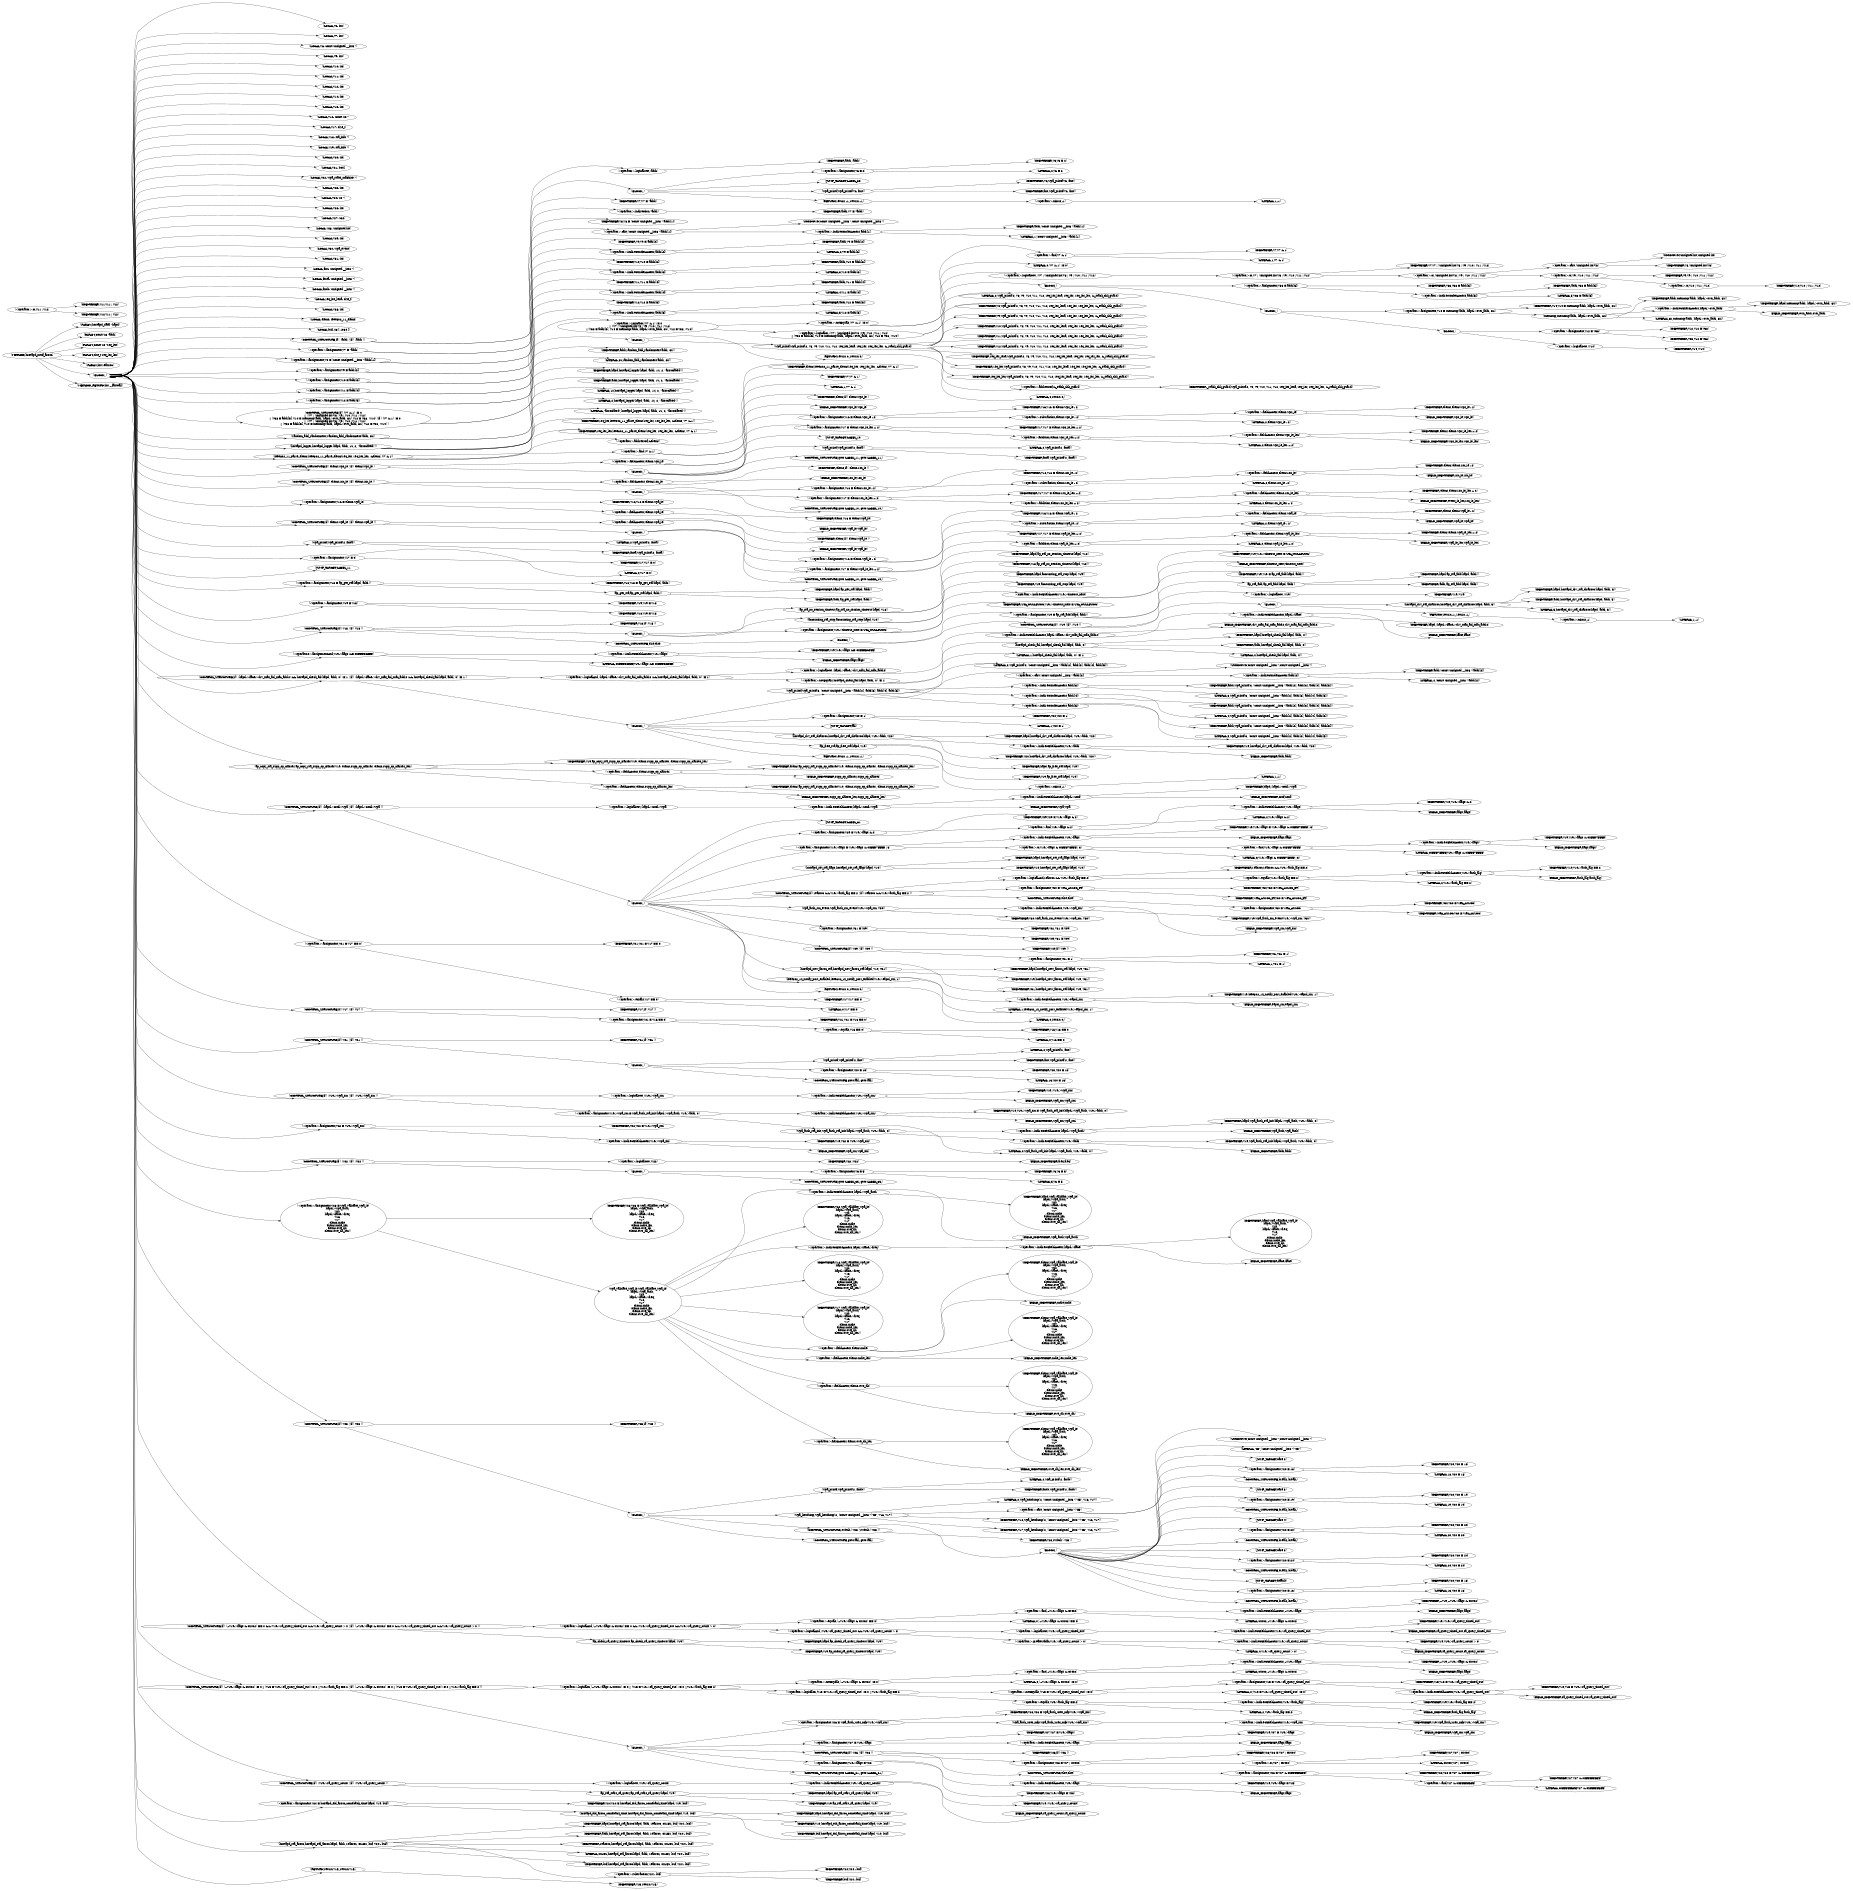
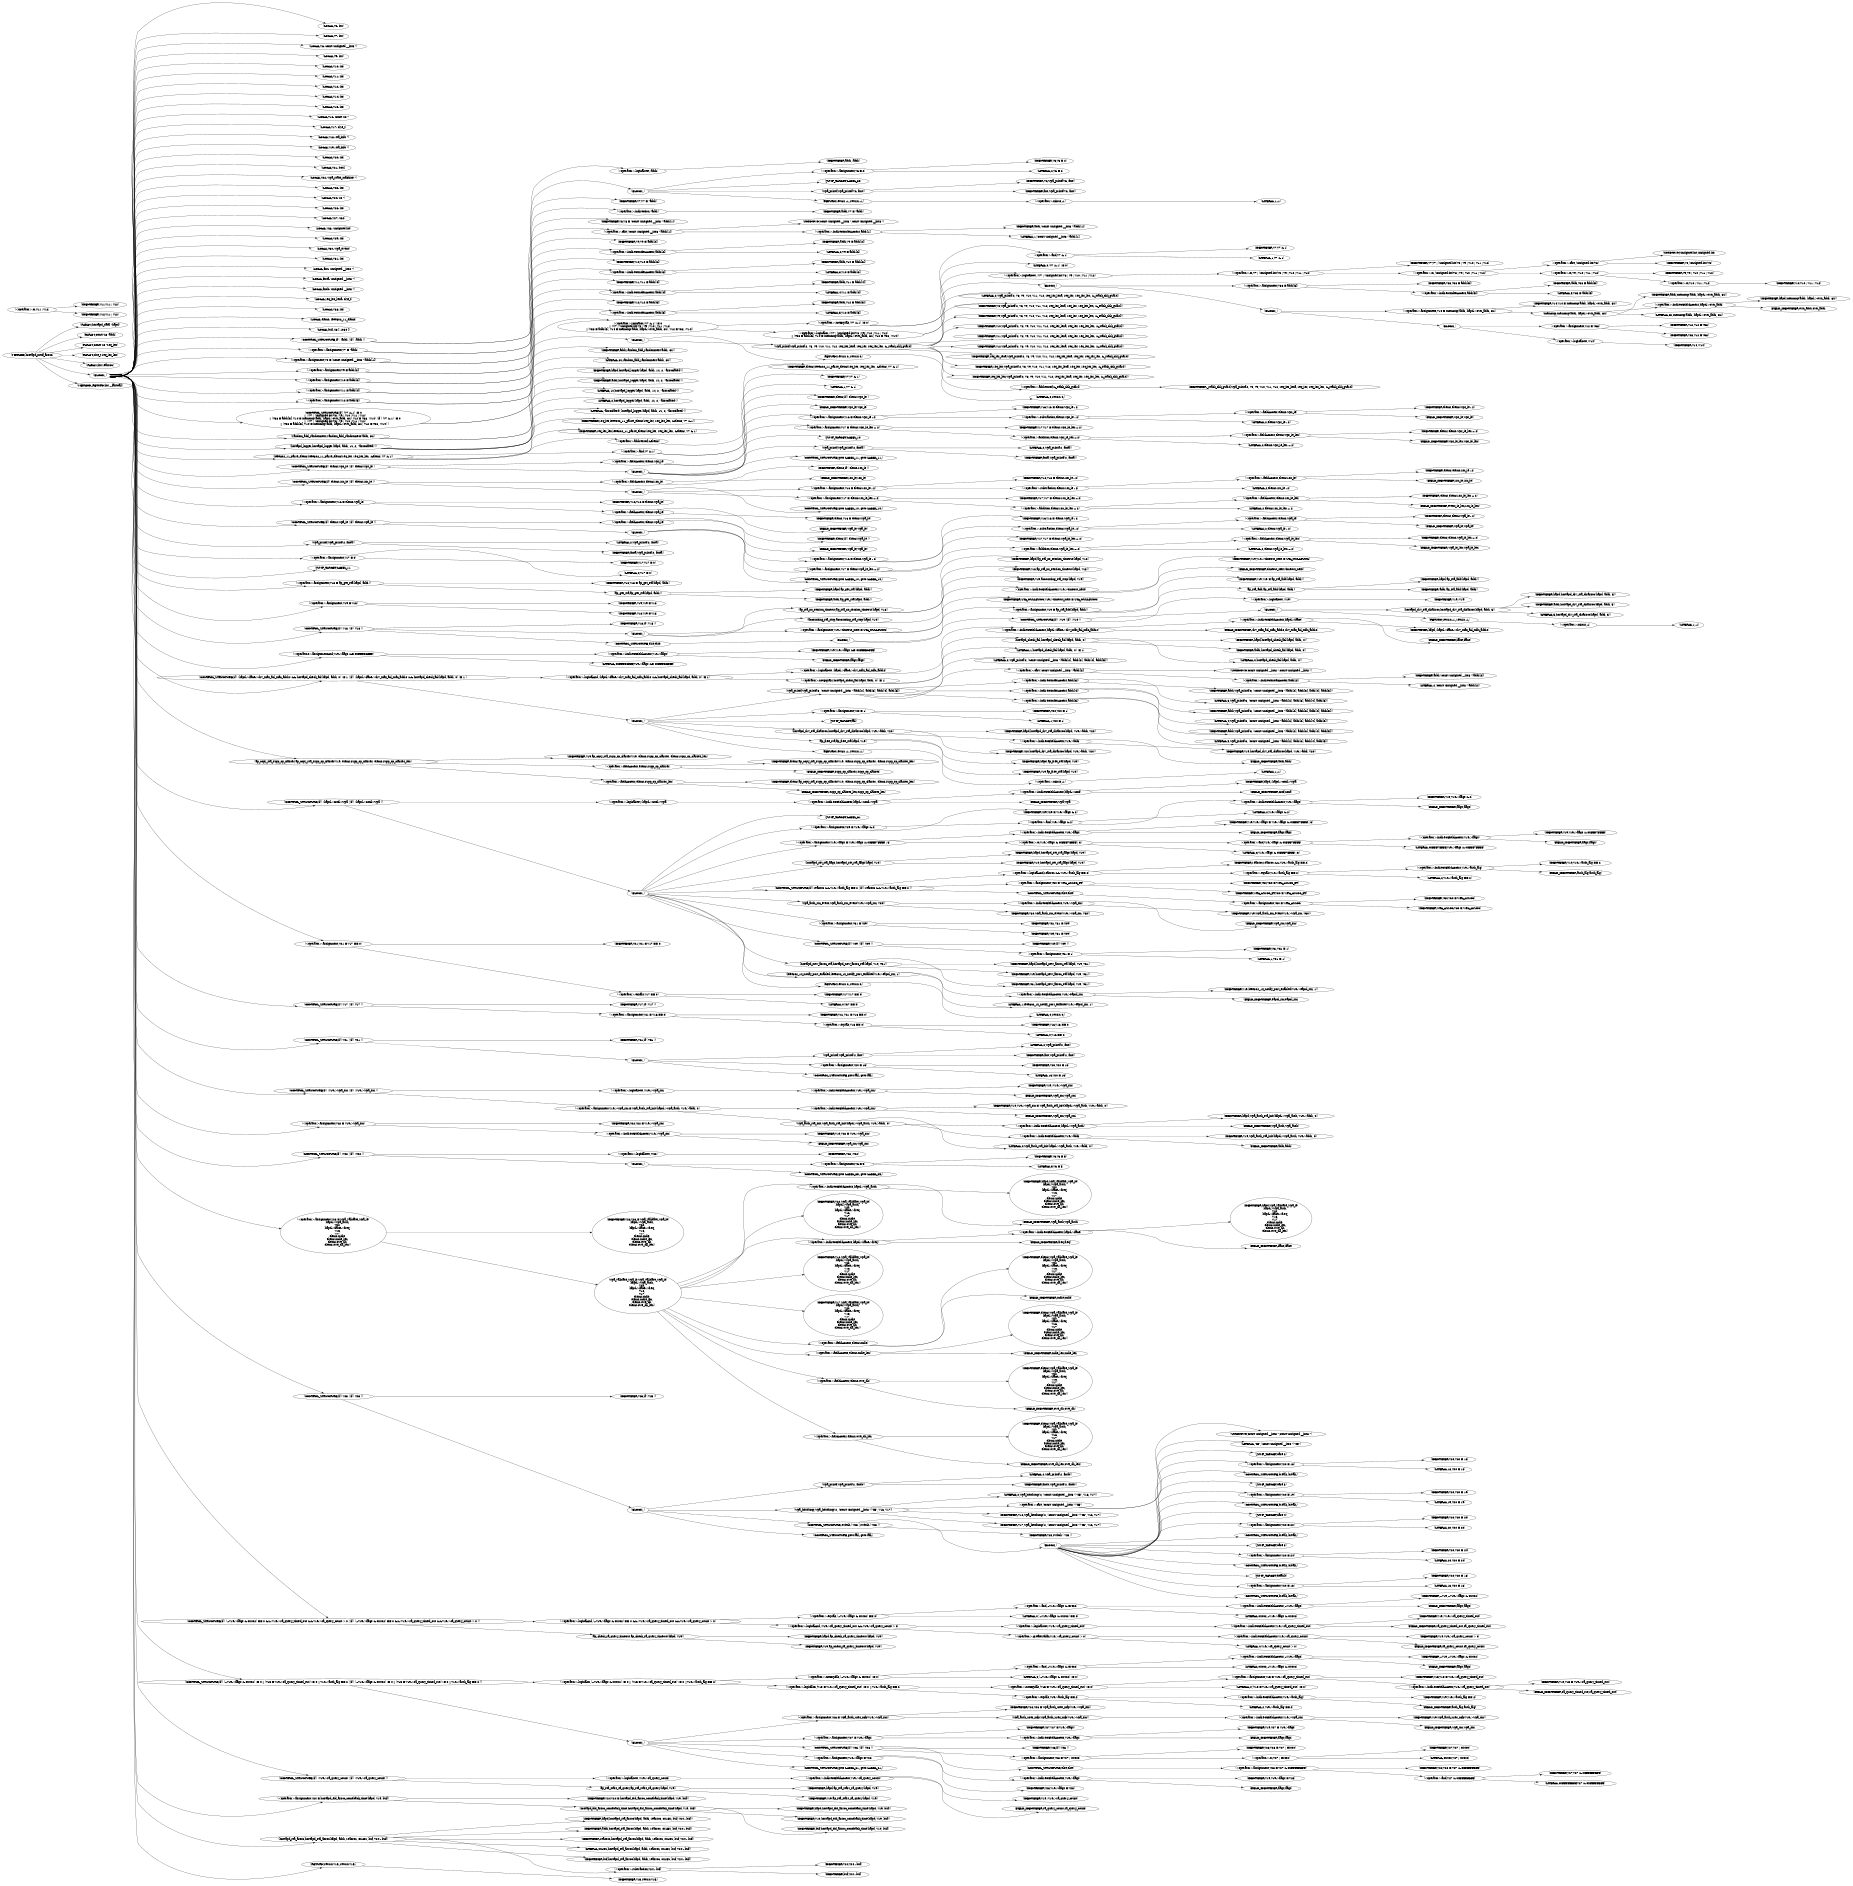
node "(IDENTIFIER,hapd,accounting_sta_stop(hapd, v19))": removed
node "(LITERAL,0,v17 == 0)": label "(LITERAL,0,v17 == 0)" -> "(LITERAL,0,v37 == 0)"
edge "(IDENTIFIER,v22,!v22)" -> "(FIELD_IDENTIFIER,freq,freq)": now "(<operator>.indirectFieldAccess,hapd->iface->freq)" -> "(FIELD_IDENTIFIER,freq,freq)"
